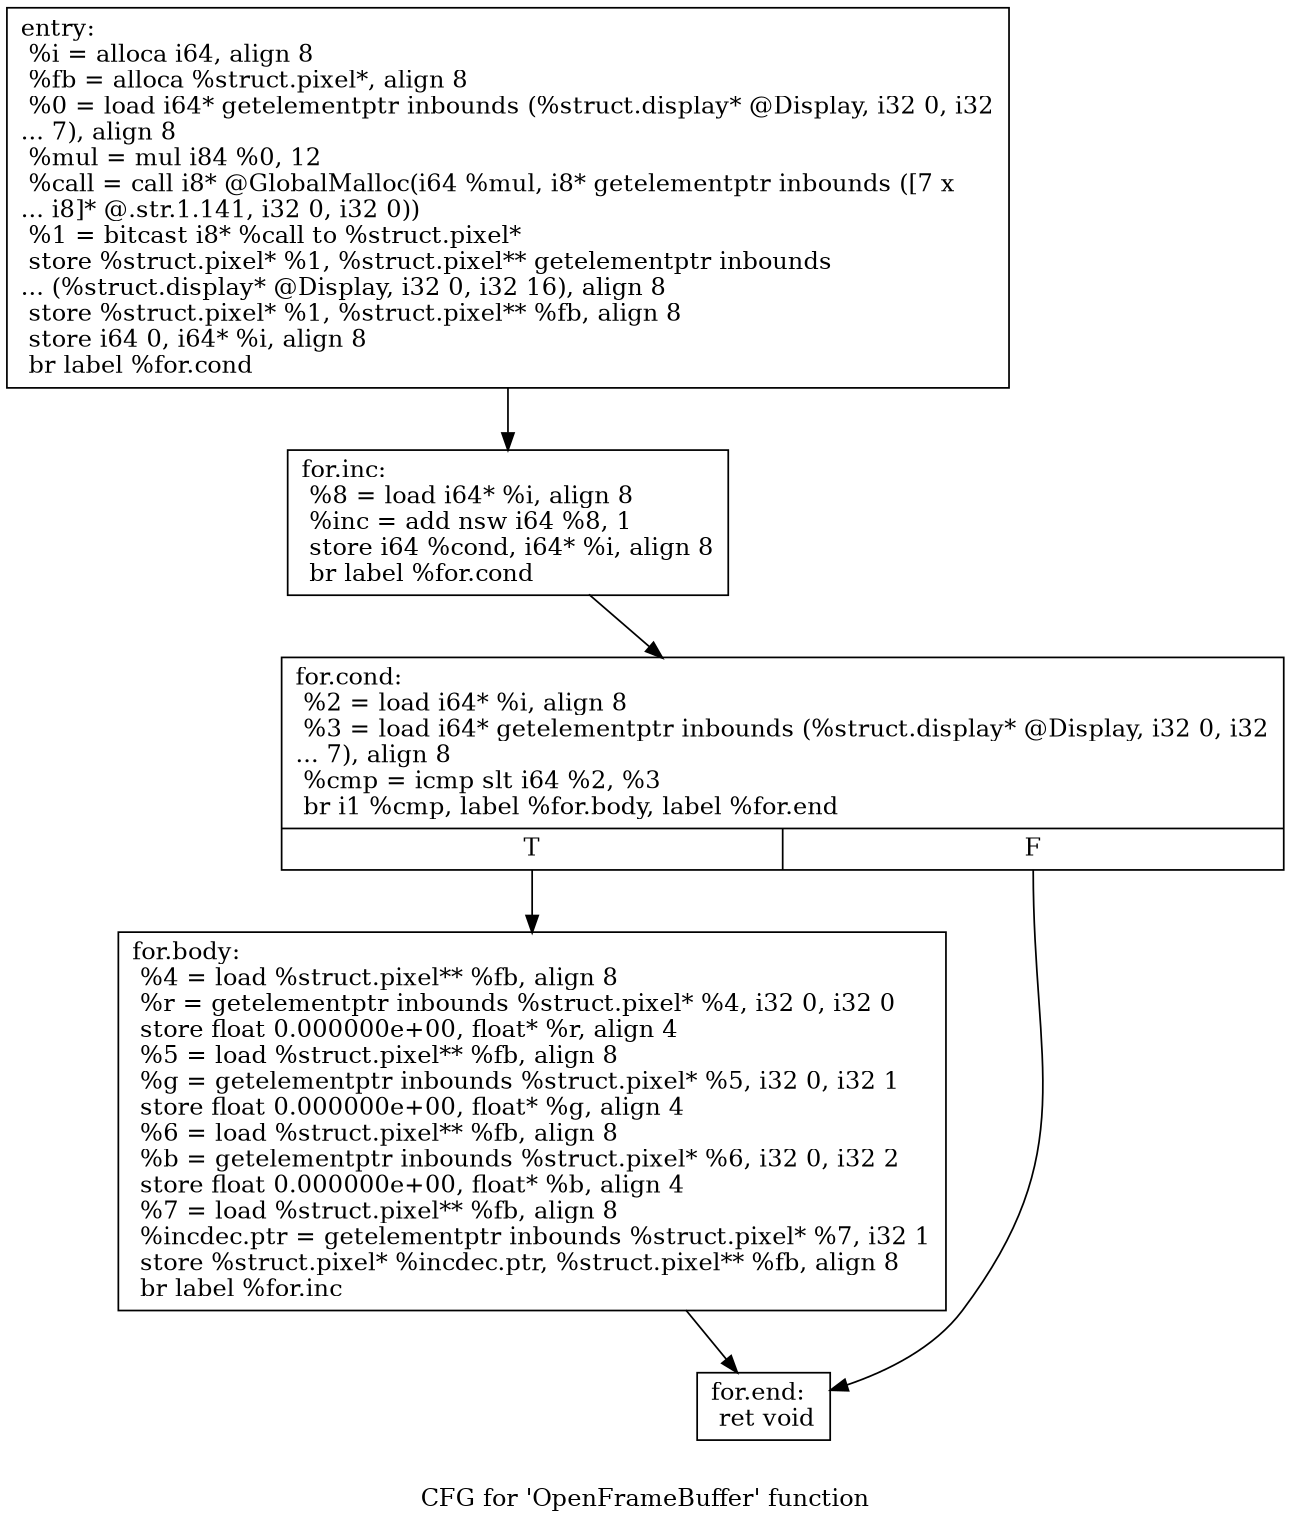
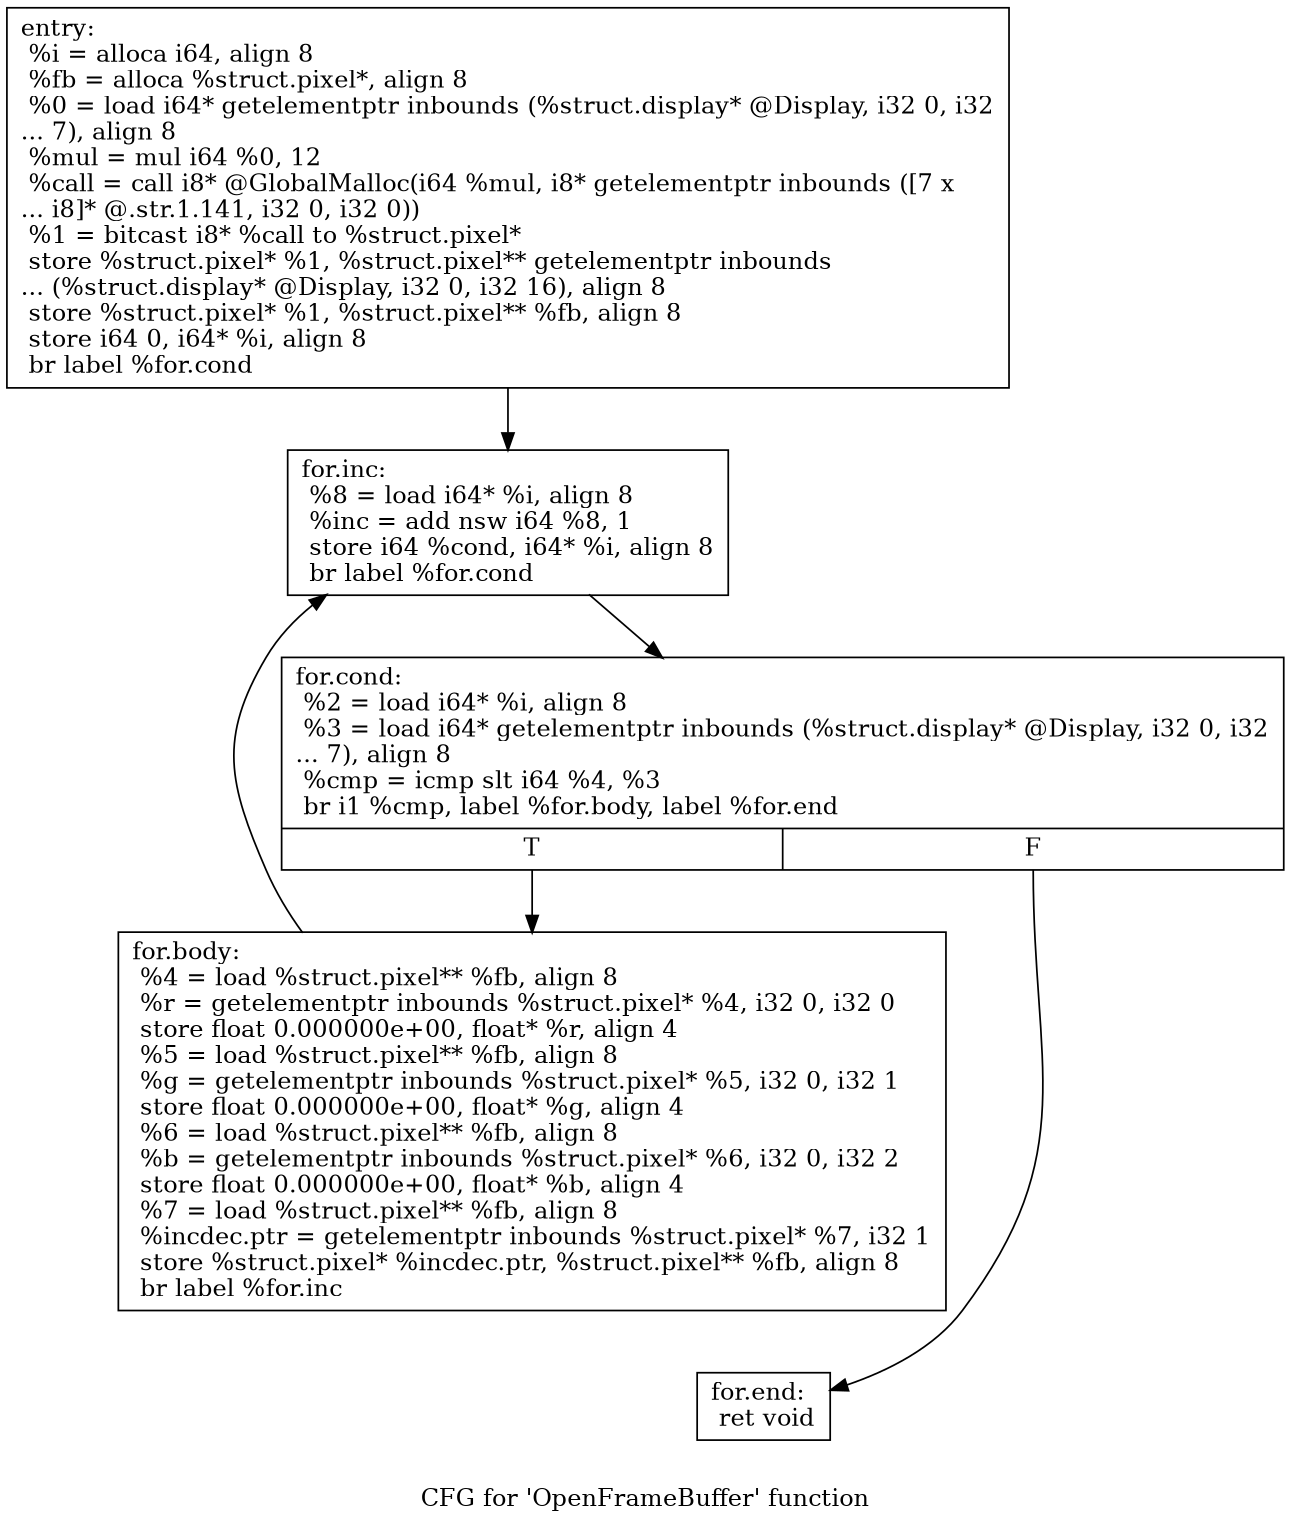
node "entry:": text "%mul = mul i84 %0, 12" -> "%mul = mul i64 %0, 12"
node "for.cond:": text "%cmp = icmp slt i64 %2, %3" -> "%cmp = icmp slt i64 %4, %3"
edge "for.body:" -> "for.end:": now "for.body:" -> "for.inc:"
